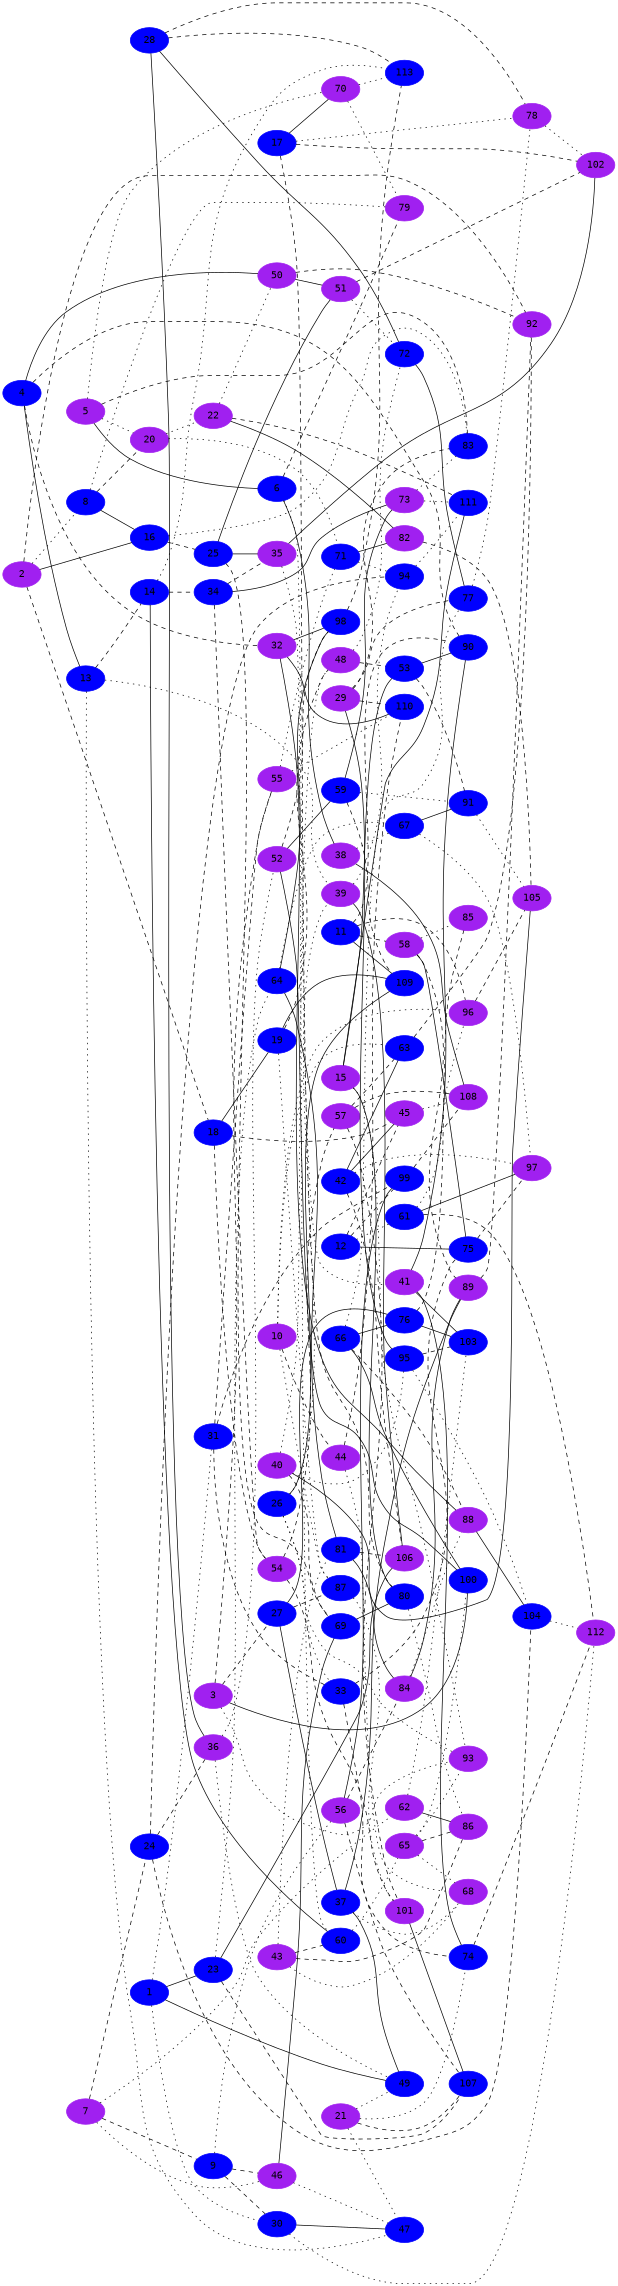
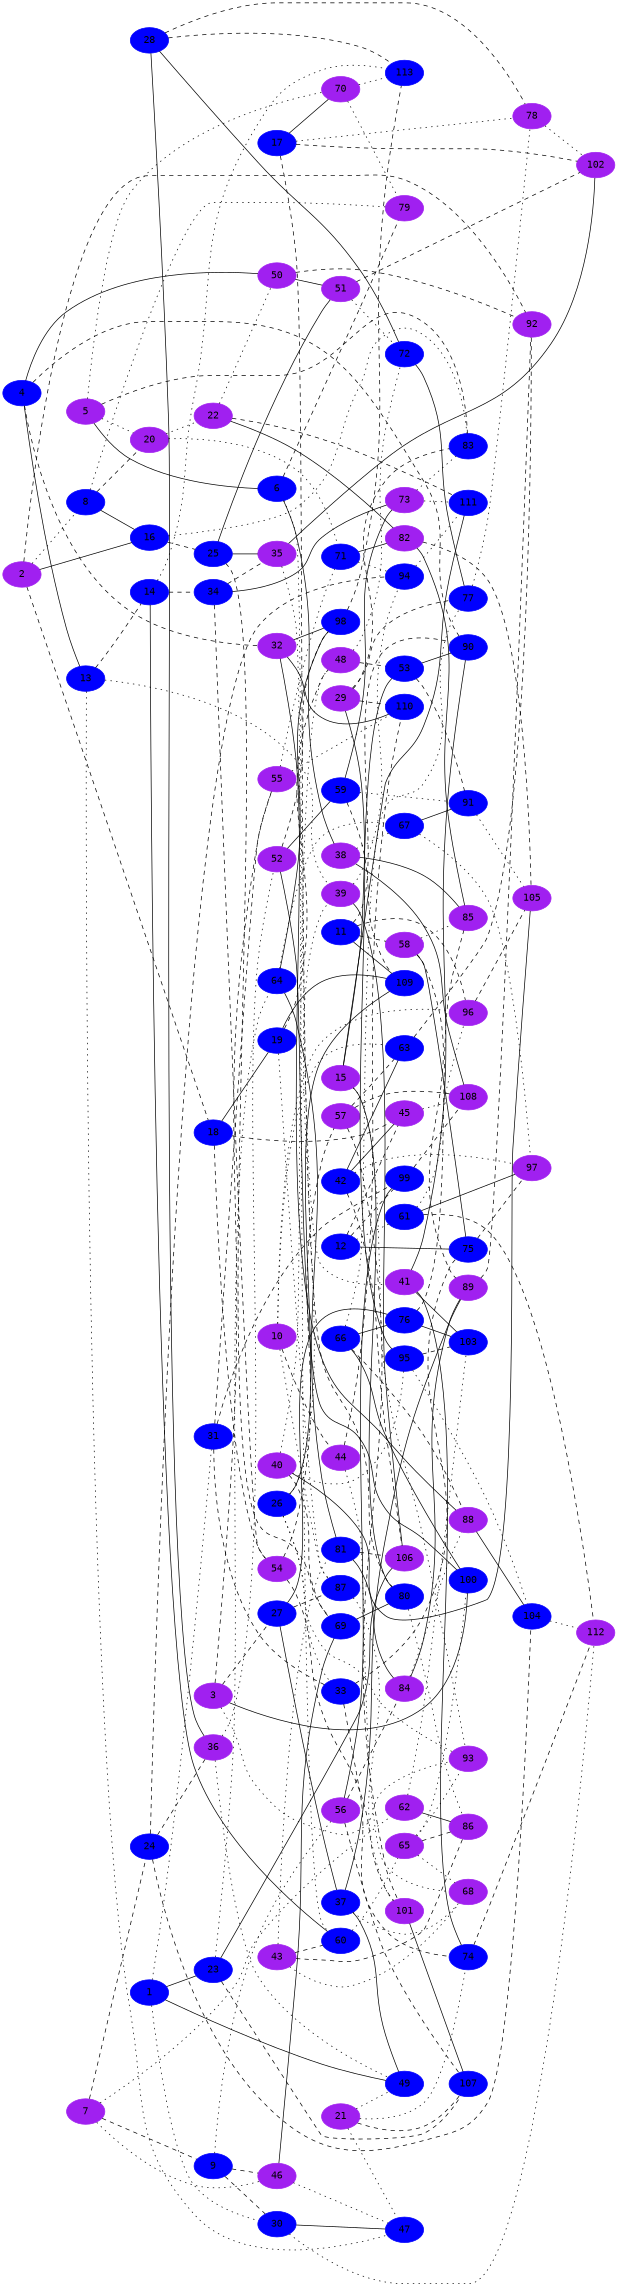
edge "82" -- "85": added
edge "38" -- "85": added
